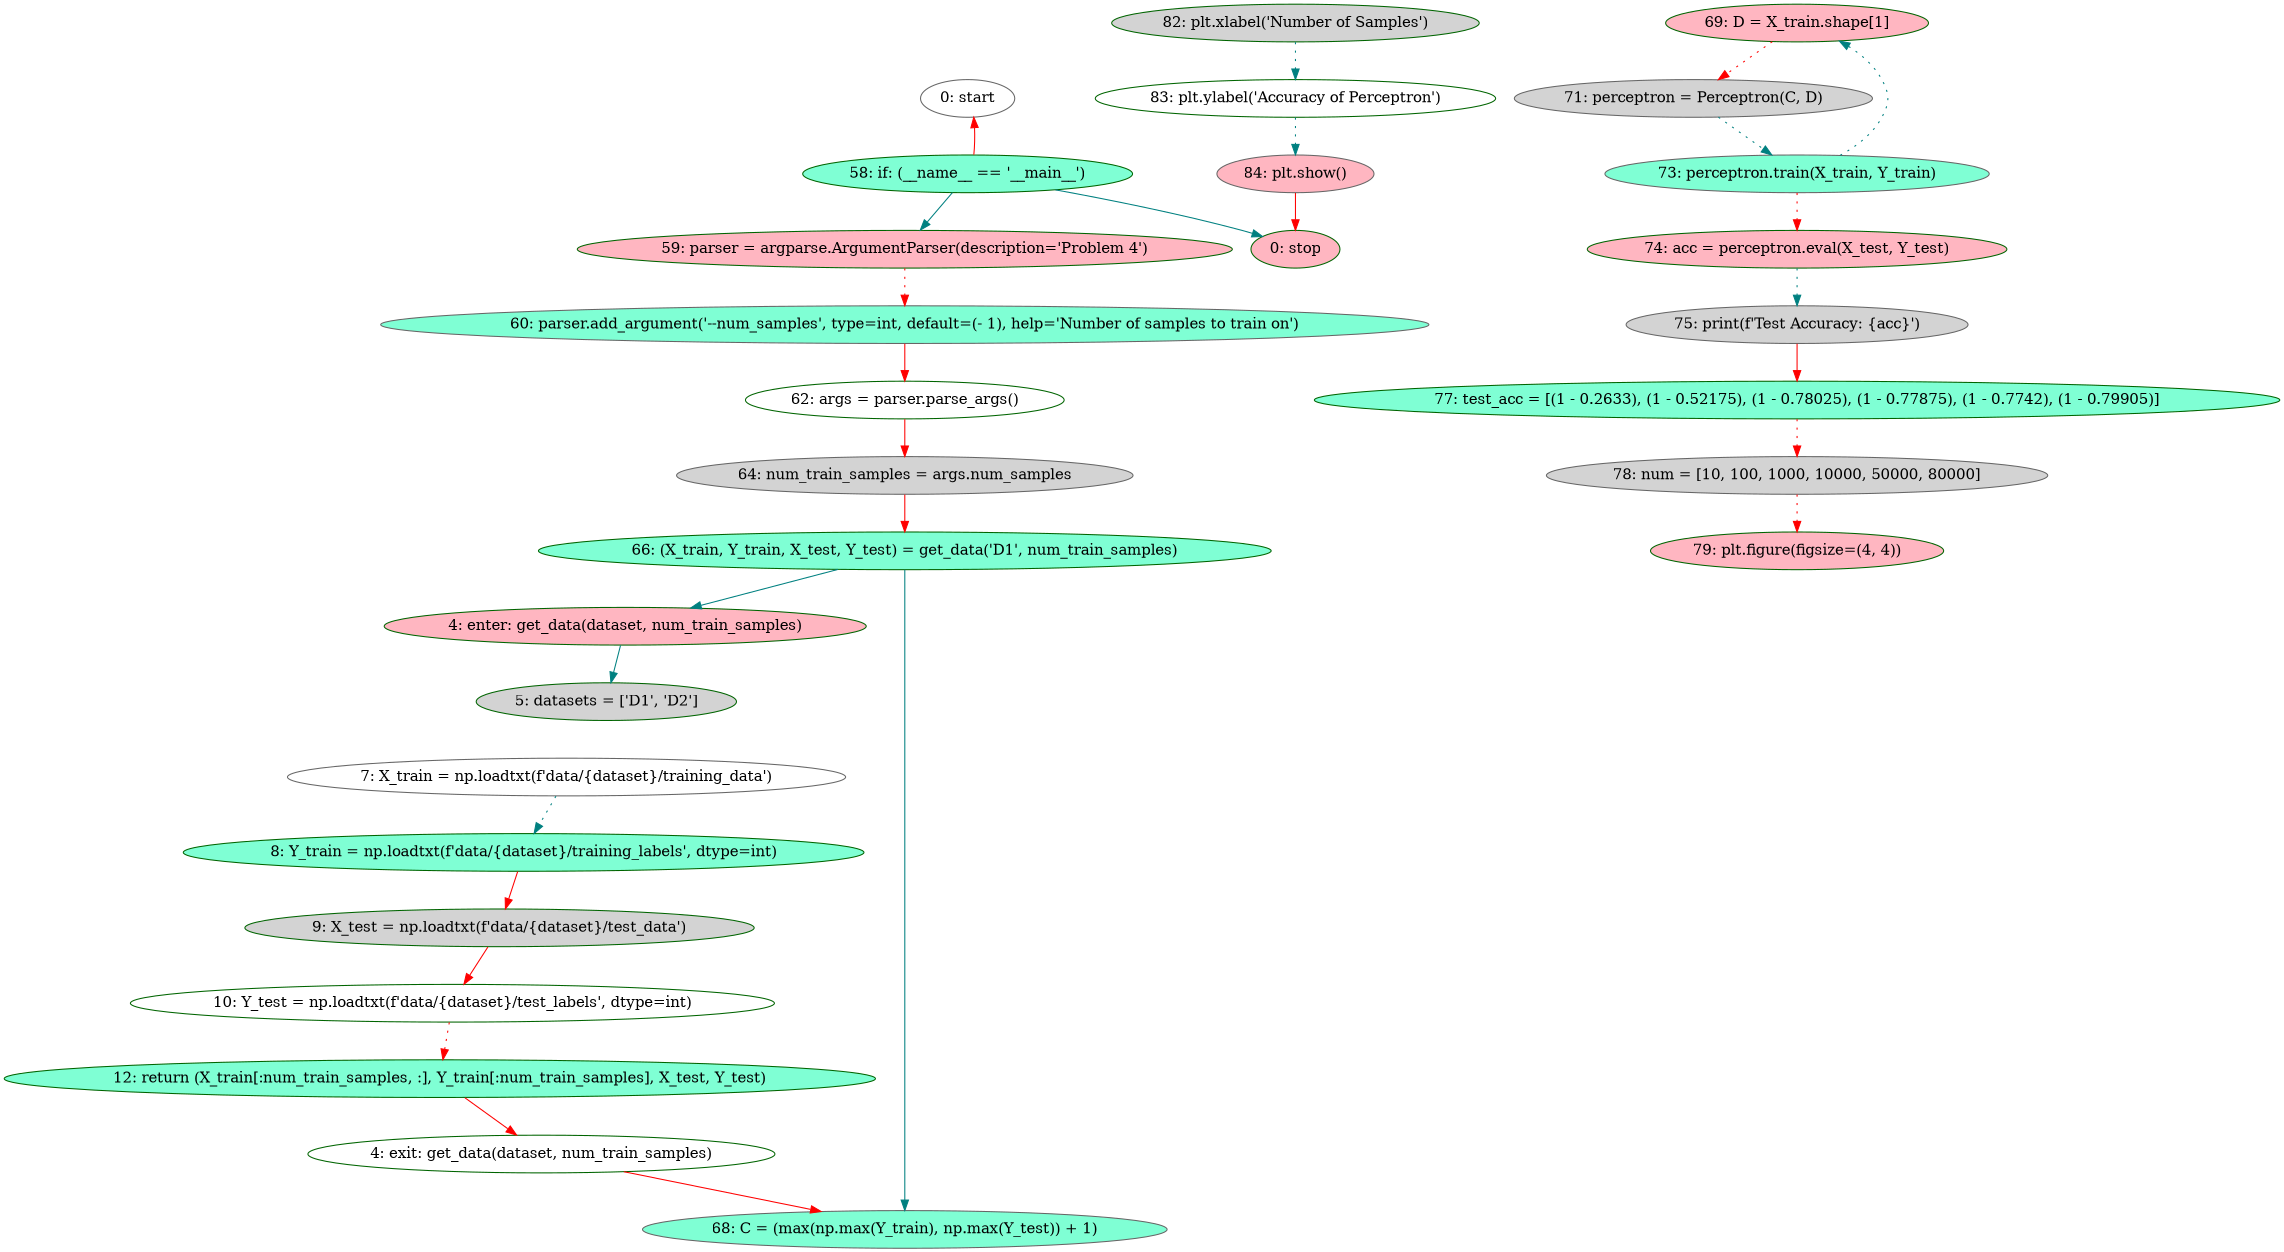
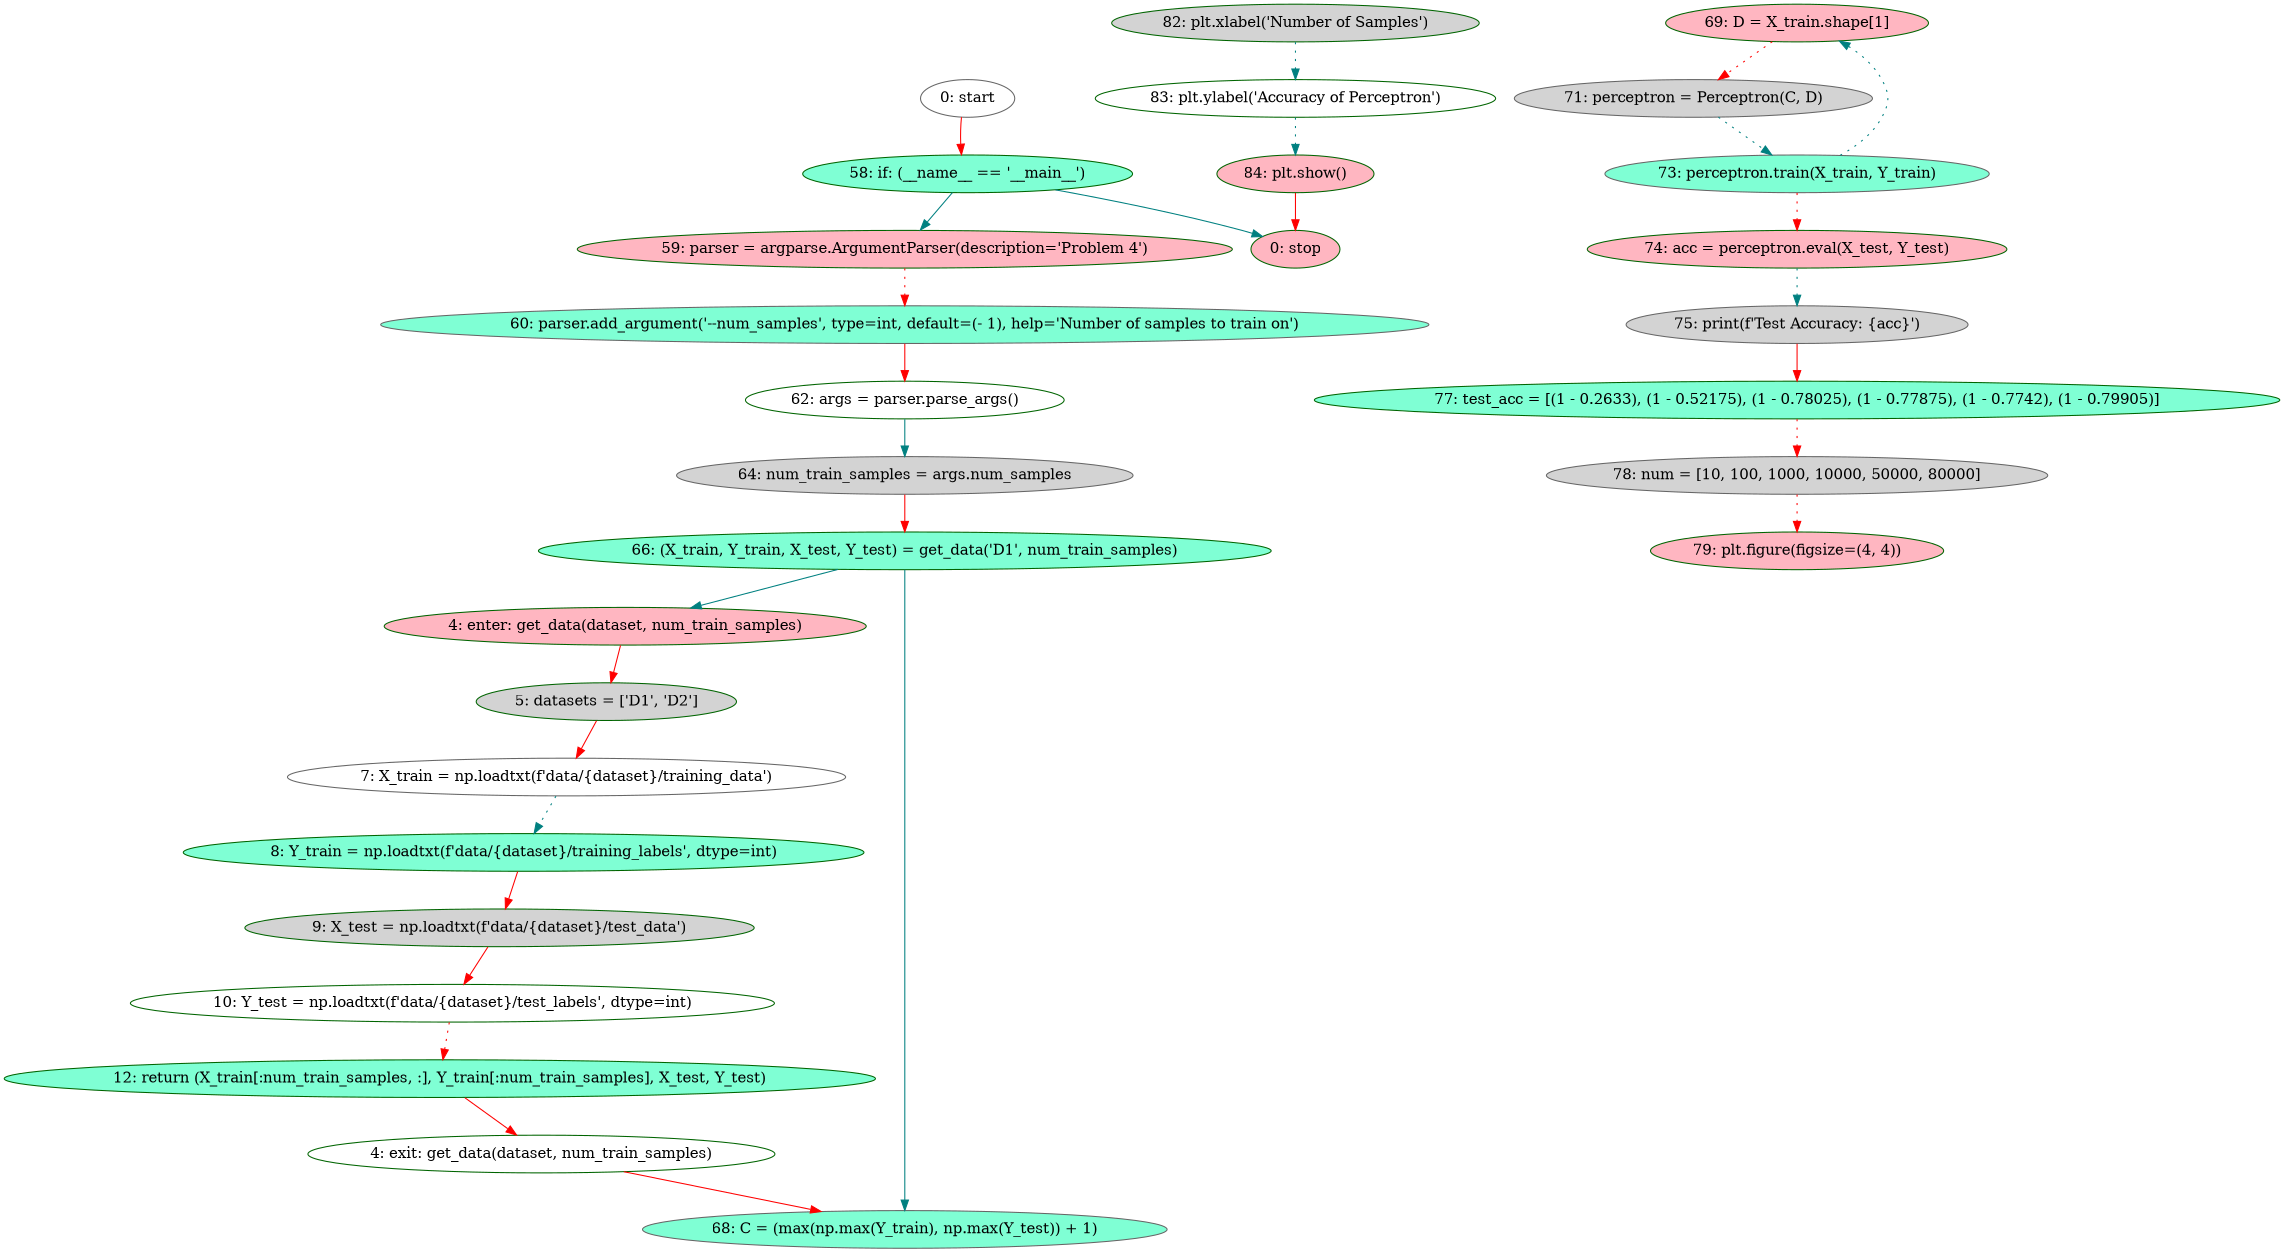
edge "58: if: (__name__ == '__main__')" -> "0: start": reversed
node "84: plt.show()": color gray40 -> darkgreen
edge "62: args = parser.parse_args()" -> "64: num_train_samples = args.num_samples": color red -> teal
edge "4: enter: get_data(dataset, num_train_samples)" -> "5: datasets = ['D1', 'D2']": color teal -> red
edge "5: datasets = ['D1', 'D2']" -> "7: X_train = np.loadtxt(f'data/{dataset}/training_data')": added
